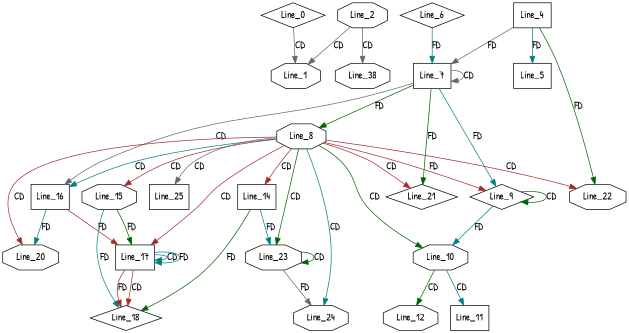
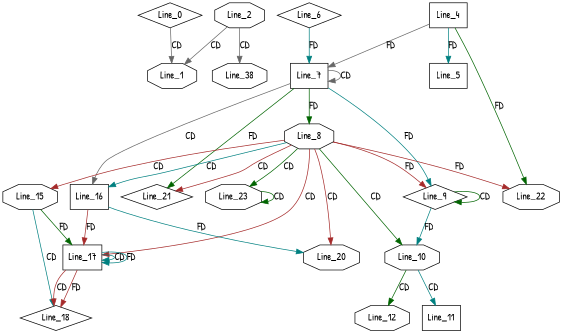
edge "Line_8" -> "Line_22": label "CD" -> "FD"
node "Line_25": removed
node "Line_14": removed
edge "Line_15" -> "Line_18": label "FD" -> "CD"
node "Line_24": removed
